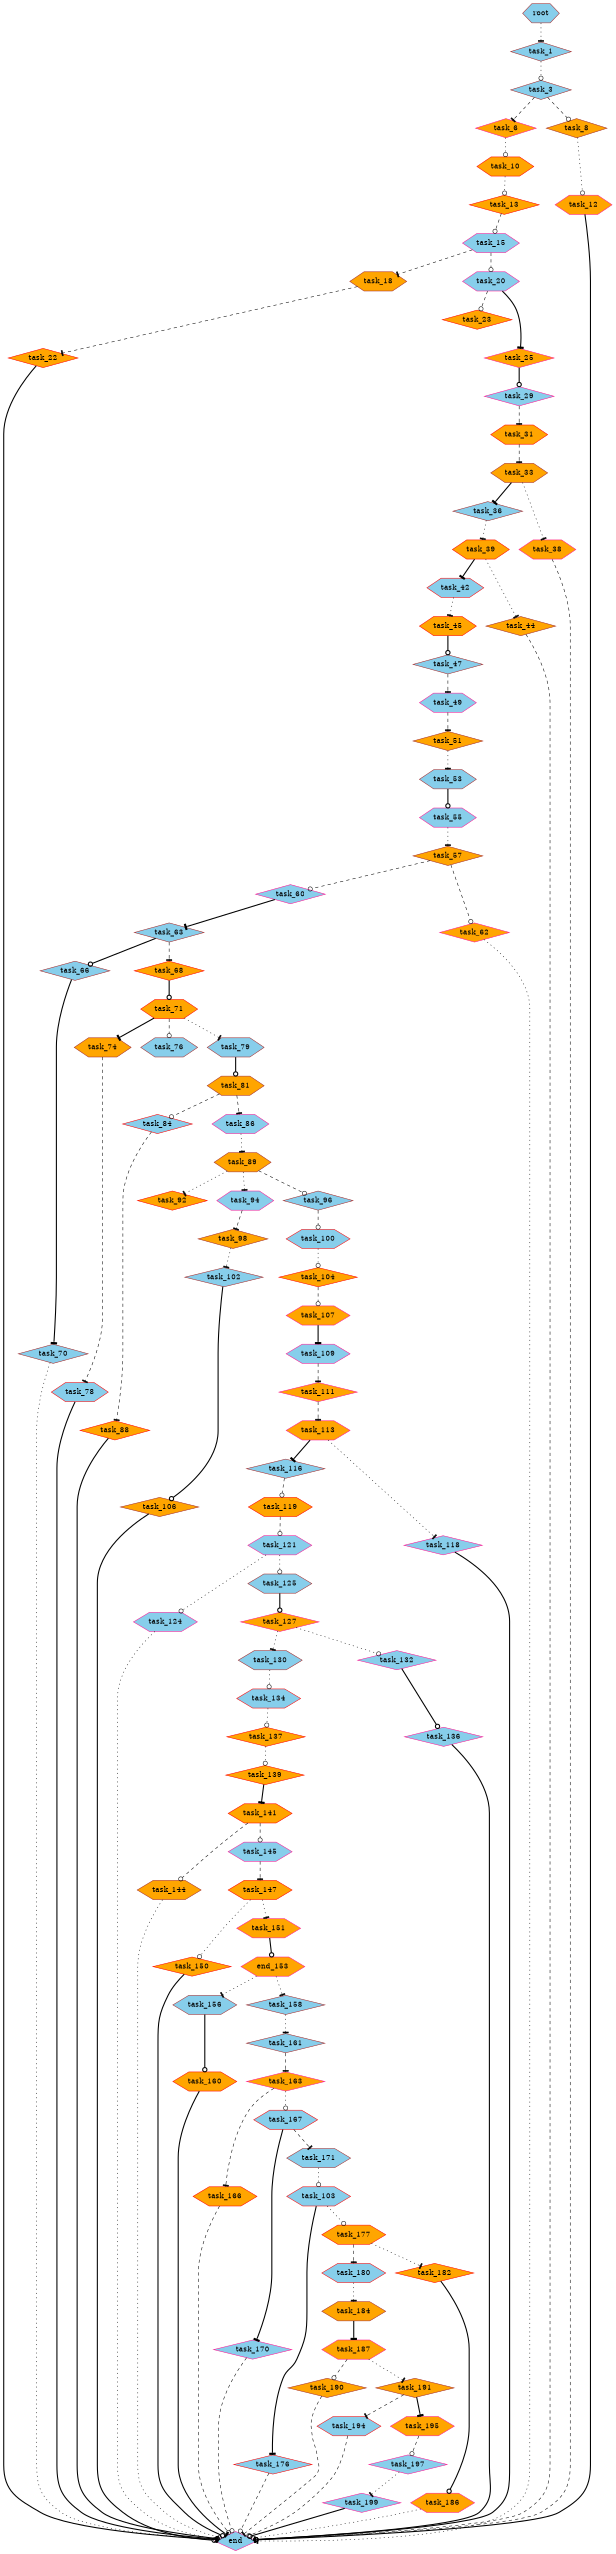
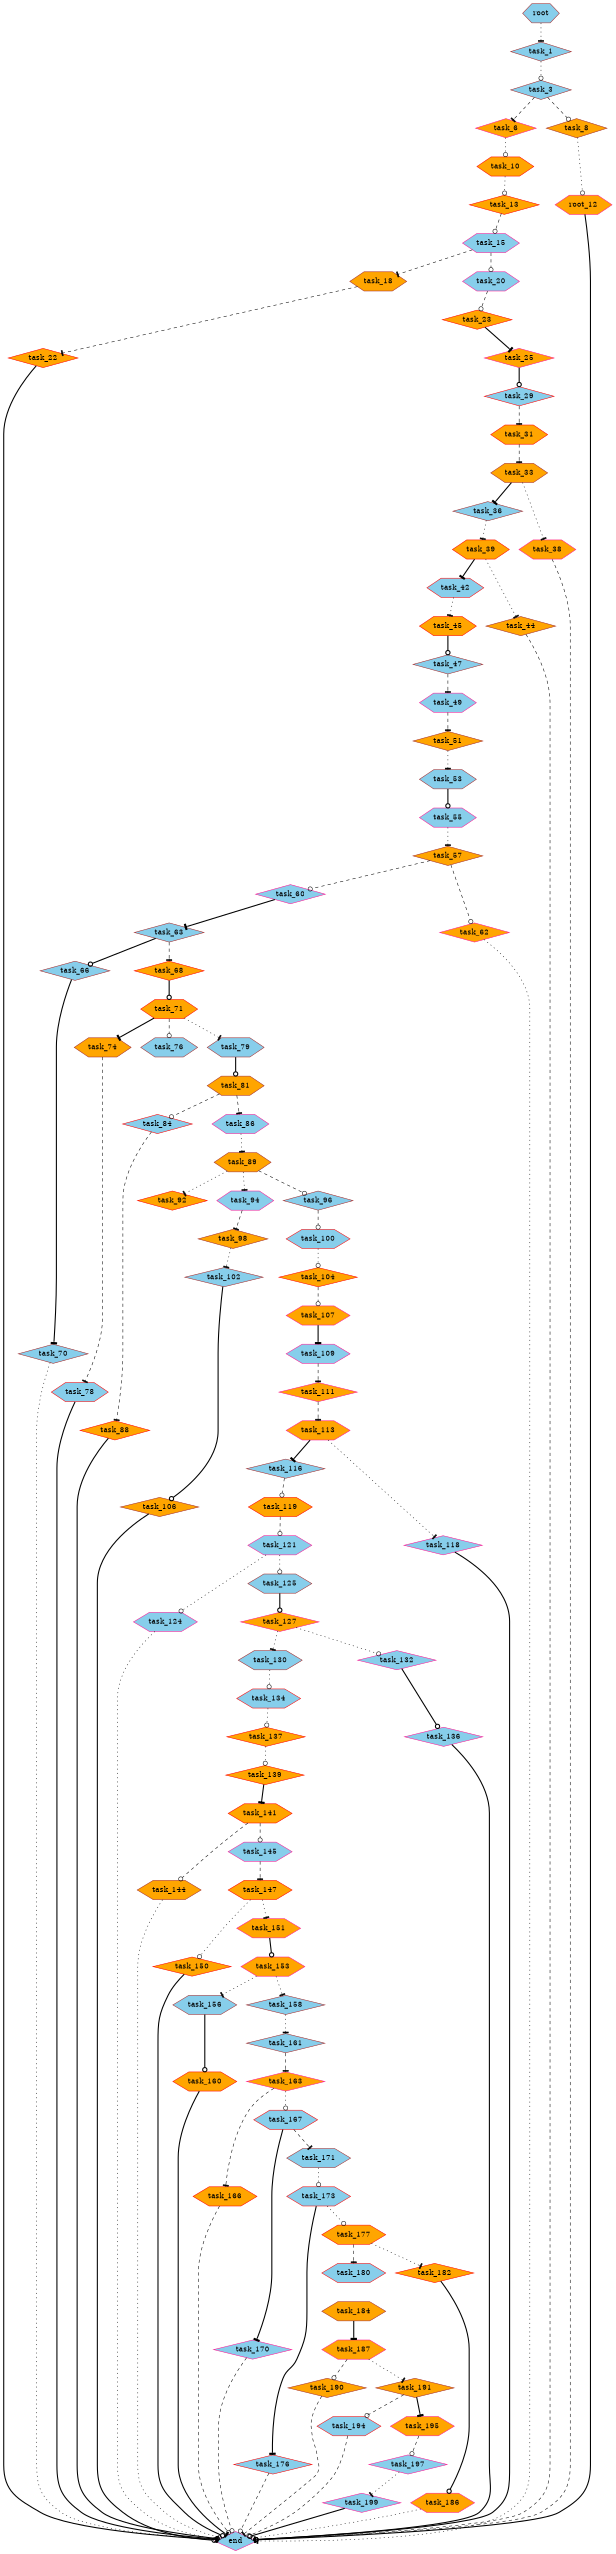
node "task_12": label "task_12" -> "root_12"
edge "task_20" -> "task_25": now "task_23" -> "task_25"
node "task_29": color deeppink -> red
node "end_153": label "end_153" -> "task_153"
node "task_103": label "task_103" -> "task_173"
edge "task_180" -> "task_184": removed
edge "task_191" -> "task_194": arrowhead tee -> odot
